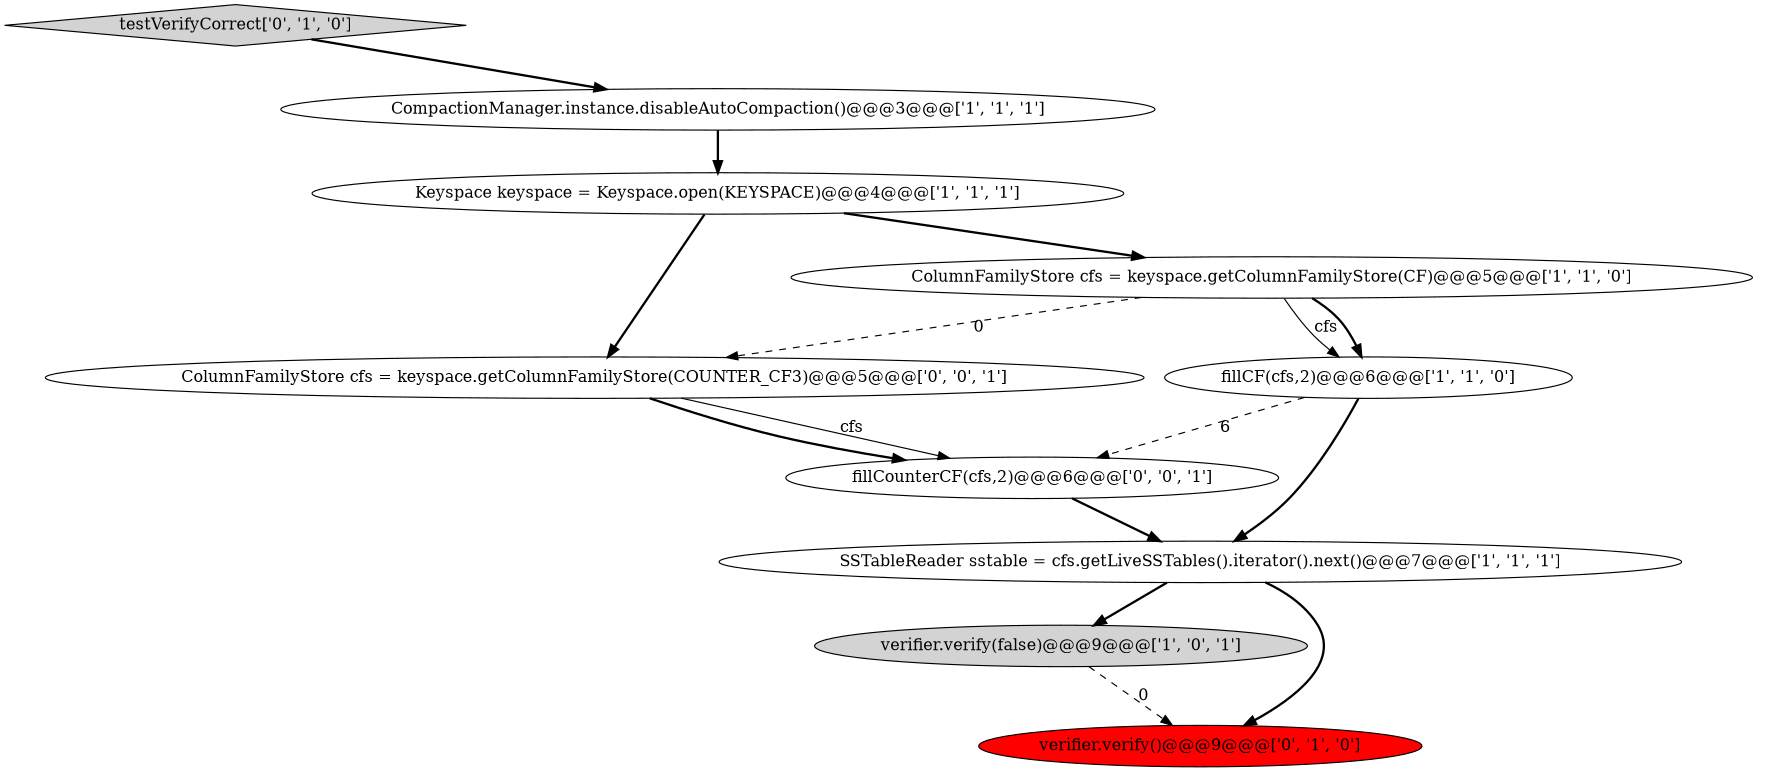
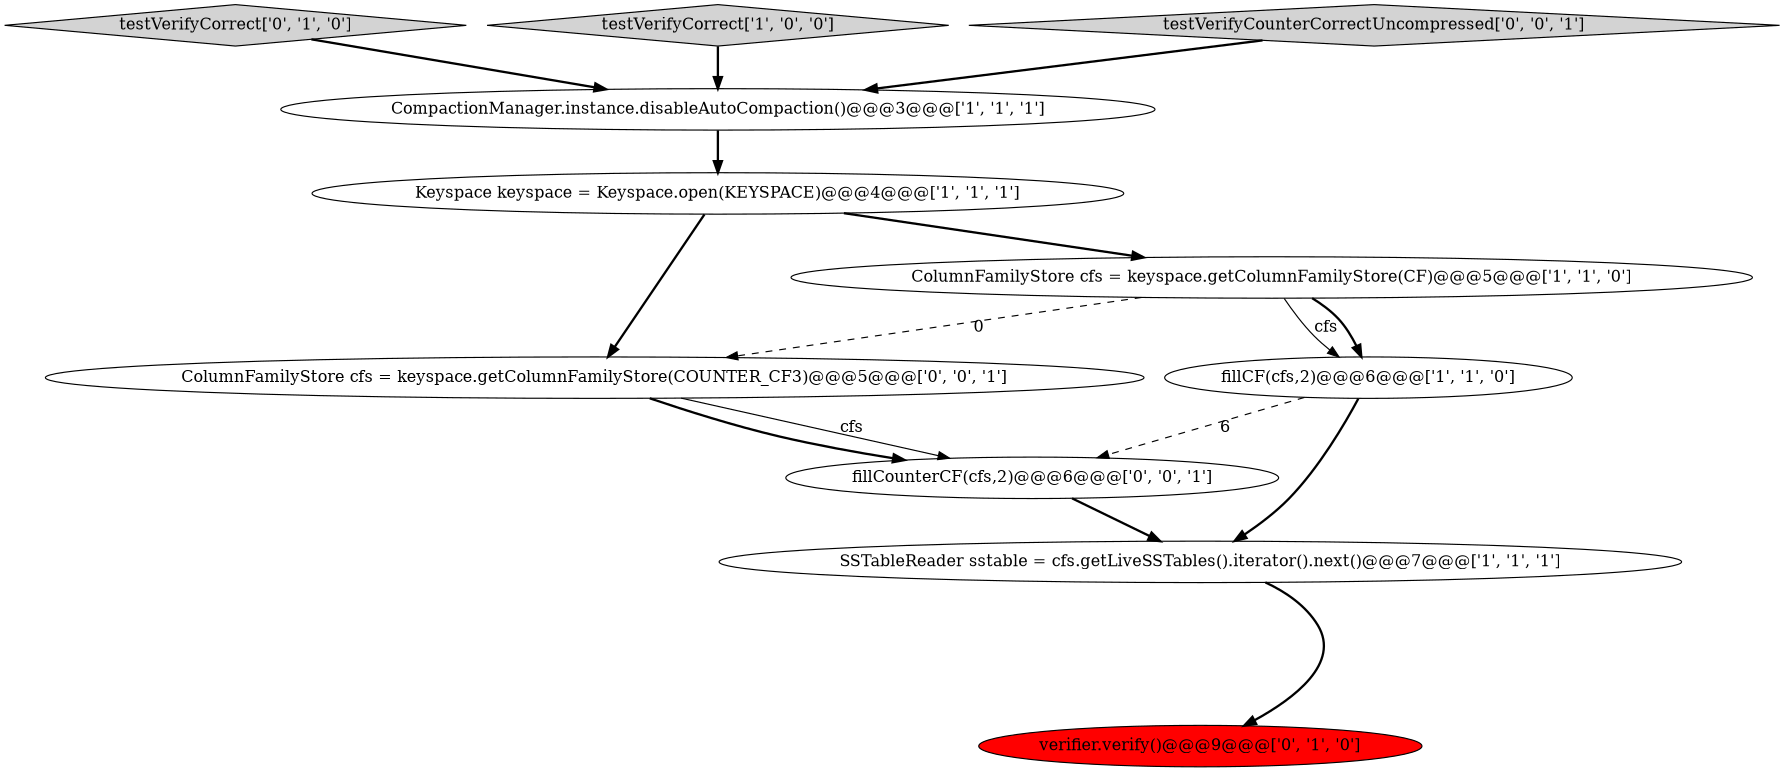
node "testVerifyCorrect['1', '0', '0']": added
node "testVerifyCounterCorrectUncompressed['0', '0', '1']": added
node "verifier.verify(false)@@@9@@@['1', '0', '1']": removed
